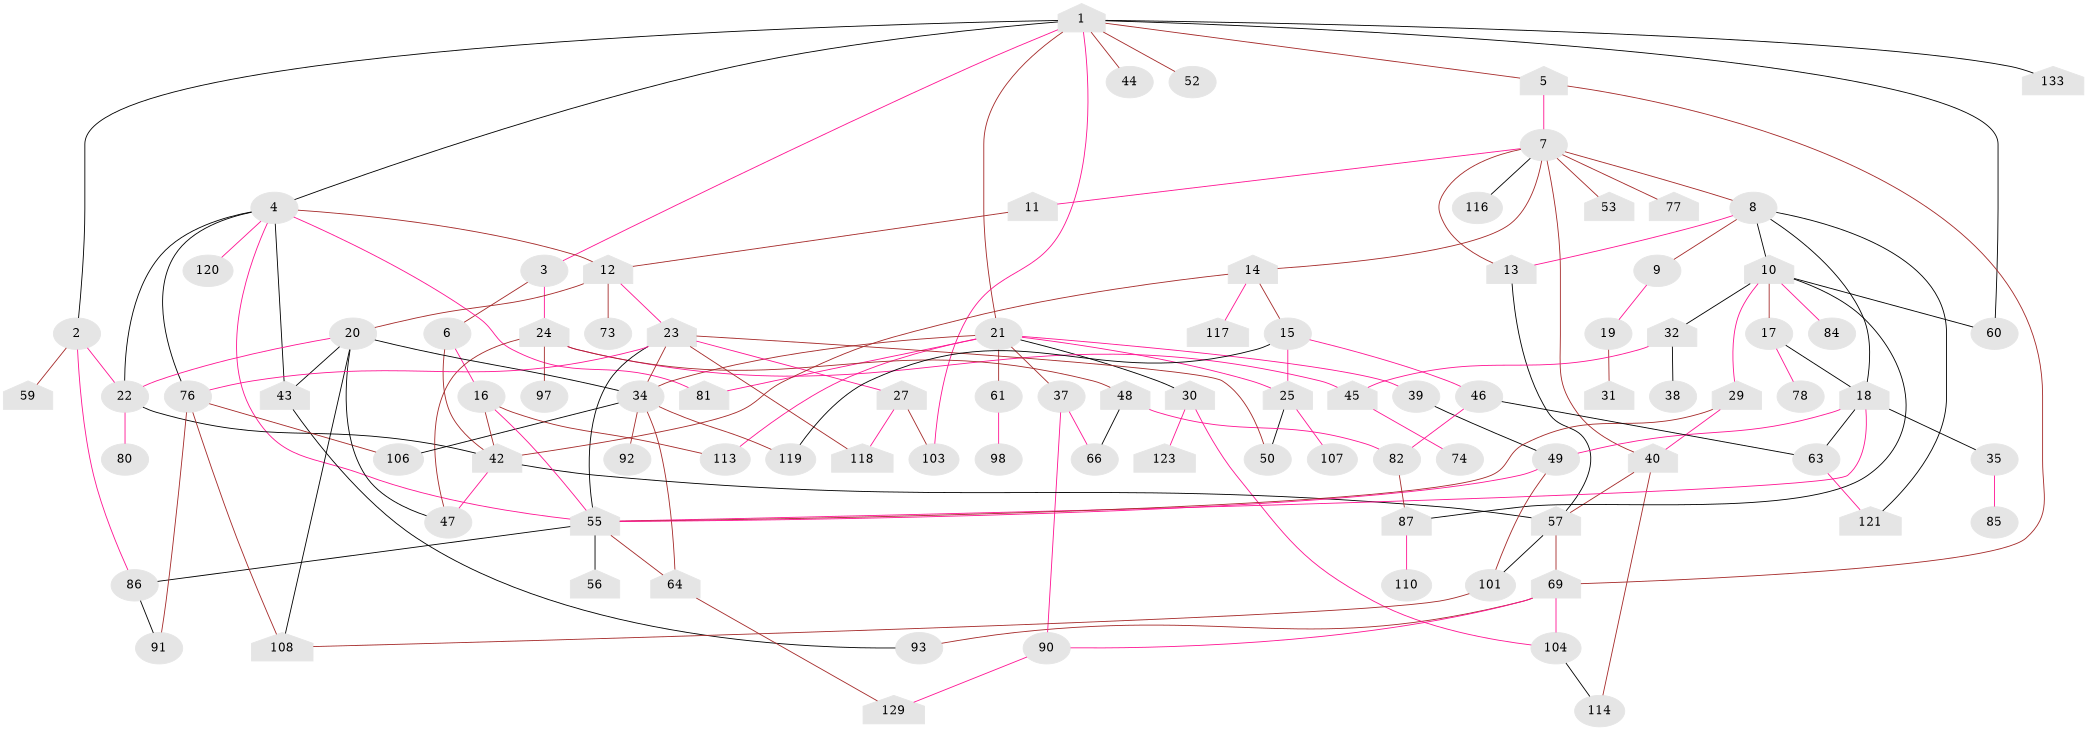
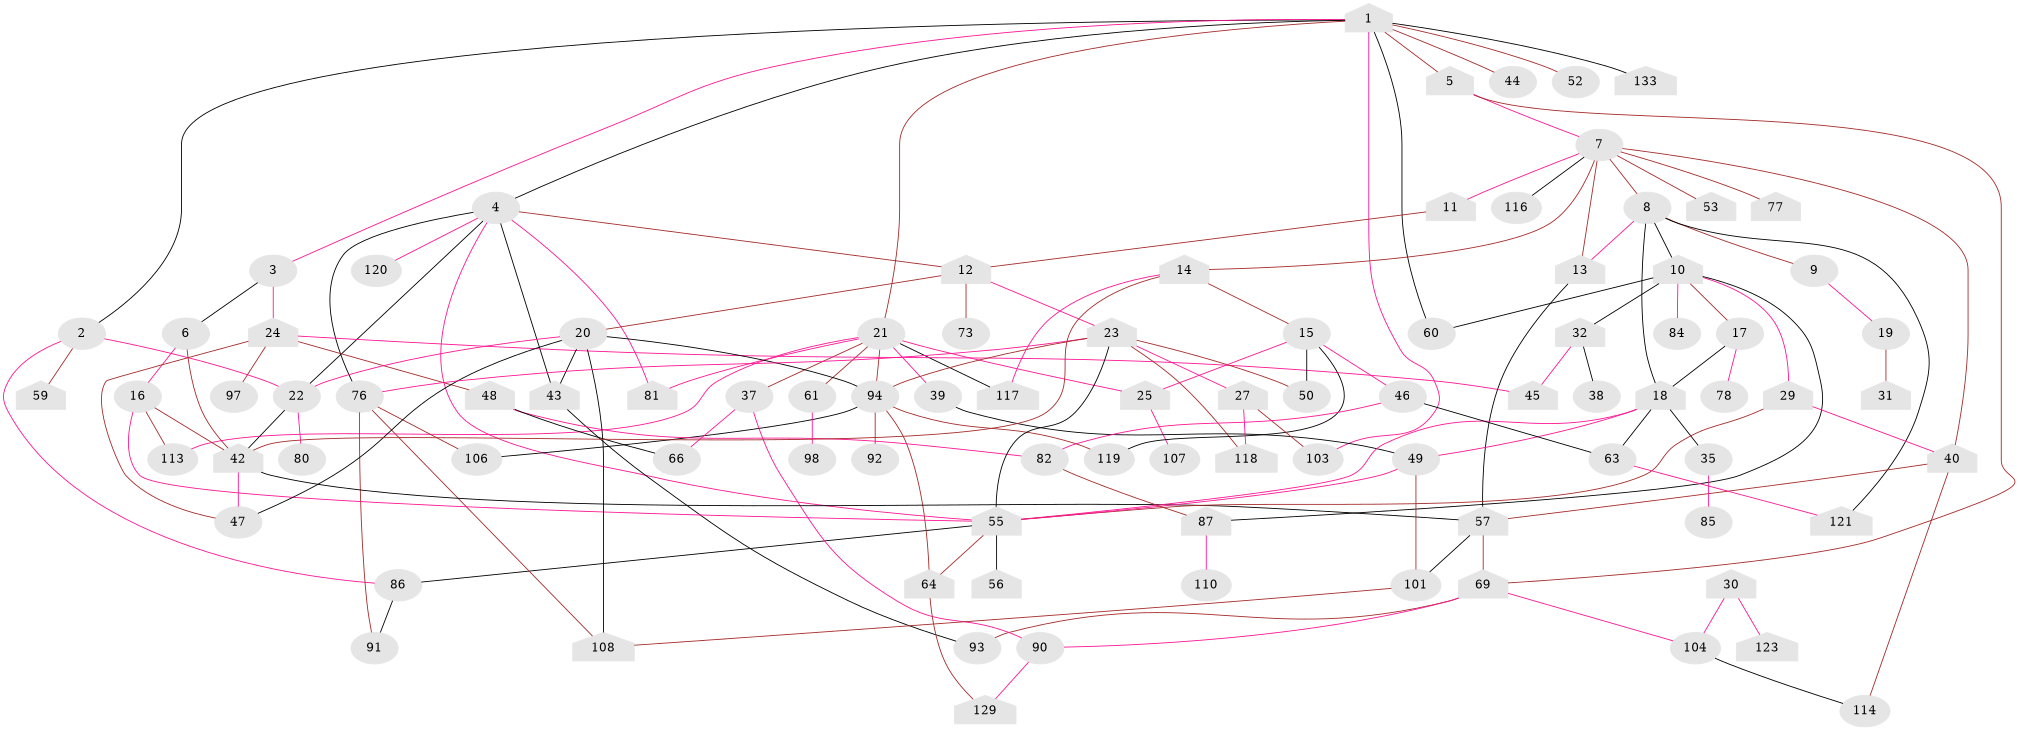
edge "3" -- "6": color brown -> black
edge "21" -- "30": now "21" -- "117"
node "34": label "34" -> "94"
edge "25" -- "50": now "15" -- "50"
node "74": removed
